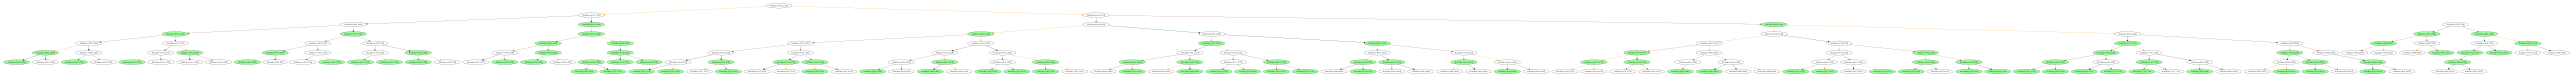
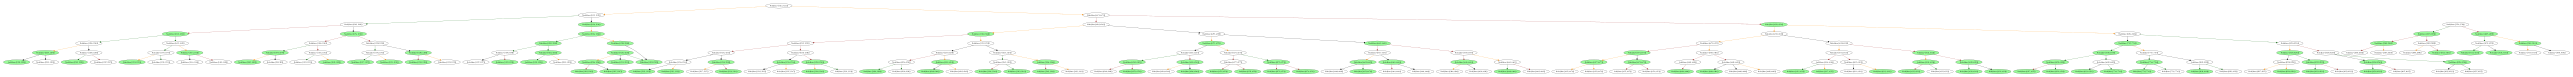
edge "Node{data=[5208, 5208]}" -> "Node{data=[5210, 5210]}": now "Node{data=[5208, 5208]}" -> "Node{data=[5209, 5209]}"
edge "Node{data=[5113, 5113]}" -> "Node{data=[8236, 8236]}": now "Node{data=[8238, 8238]}" -> "Node{data=[8236, 8236]}"
